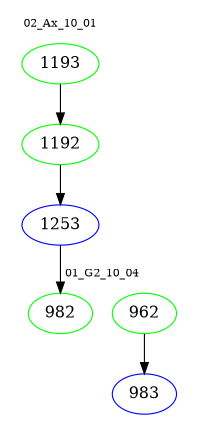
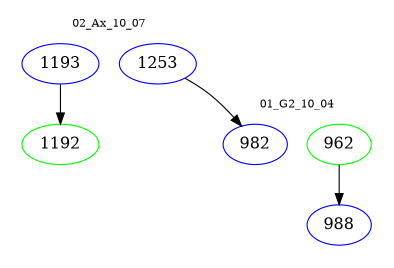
cluster "02_Ax_10_01": label "02_Ax_10_01" -> "02_Ax_10_07"
node "1193": color green -> blue
edge "1192" -> "1253": removed
node "982": color green -> blue
node "983": label "983" -> "988"
